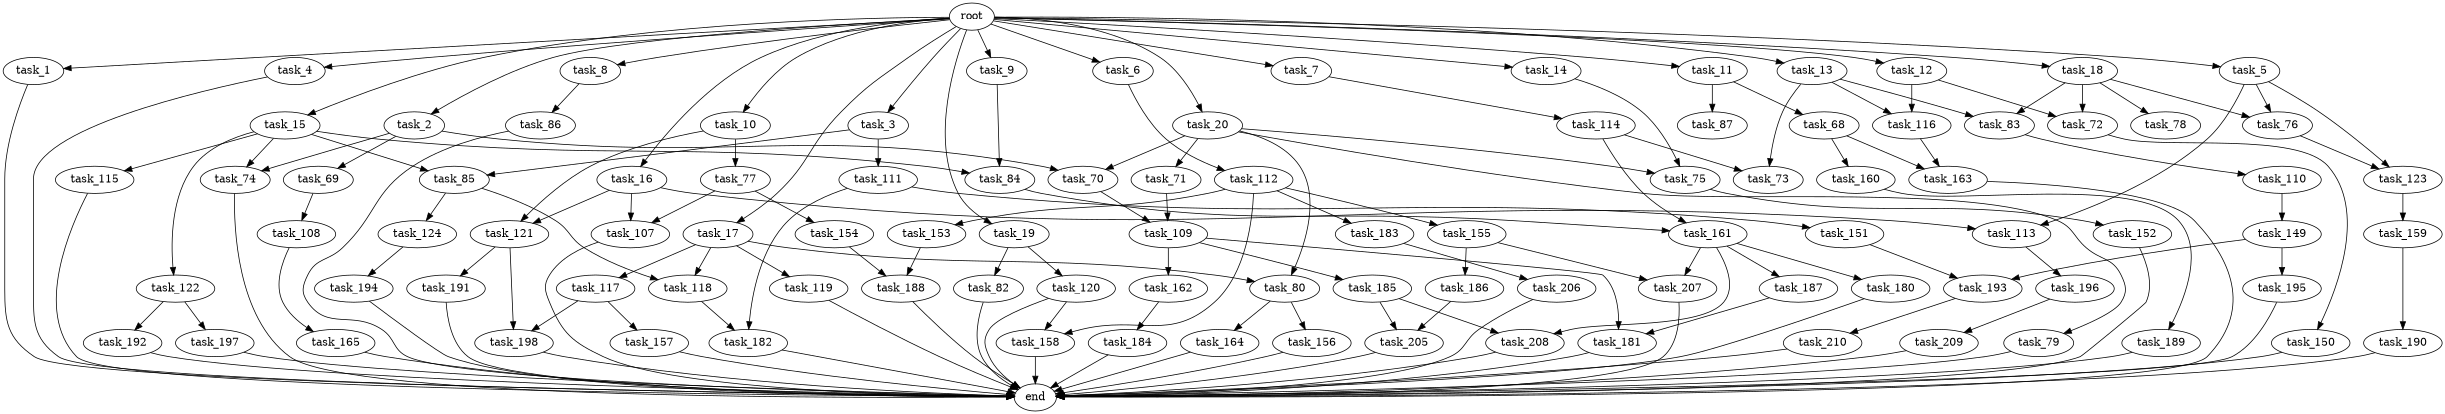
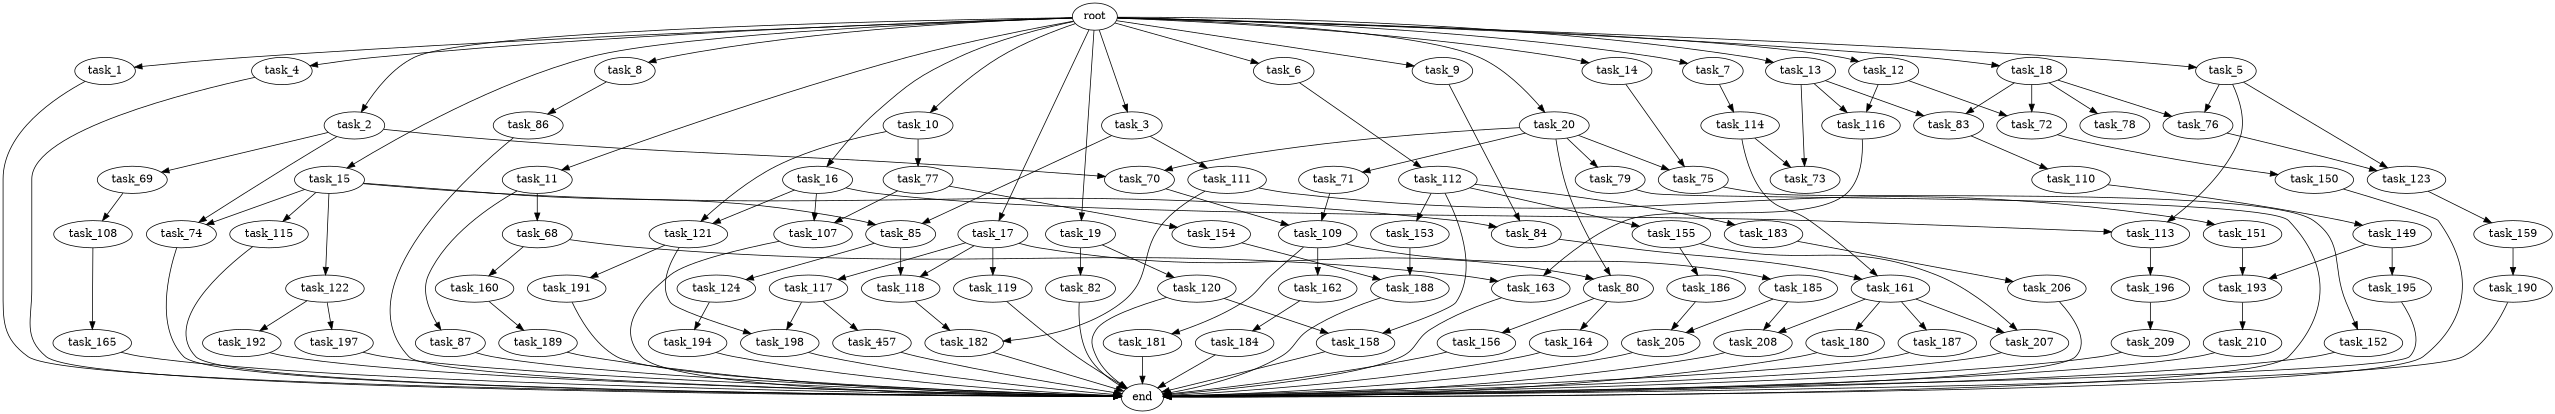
edge "task_187" -> "task_181": now "task_187" -> "end"
node "task_157": label "task_157" -> "task_457"
edge "task_87" -> "end": added
